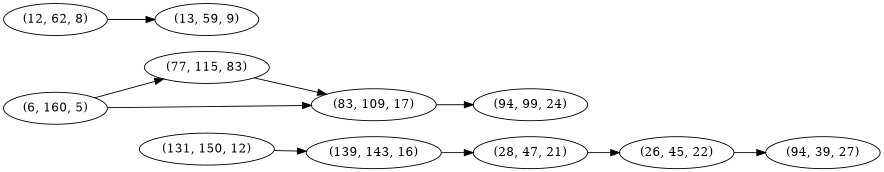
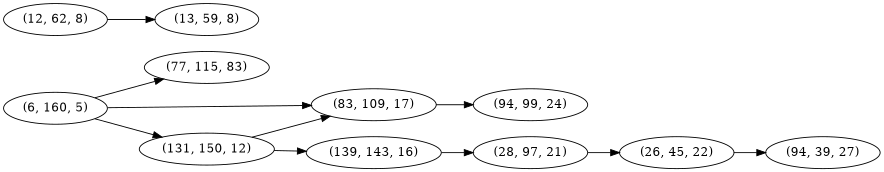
node "(13, 59, 9)": label "(13, 59, 9)" -> "(13, 59, 8)"
edge "(77, 115, 83)" -> "(83, 109, 17)": now "(131, 150, 12)" -> "(83, 109, 17)"
edge "(6, 160, 5)" -> "(131, 150, 12)": added
node "(28, 47, 21)": label "(28, 47, 21)" -> "(28, 97, 21)"
